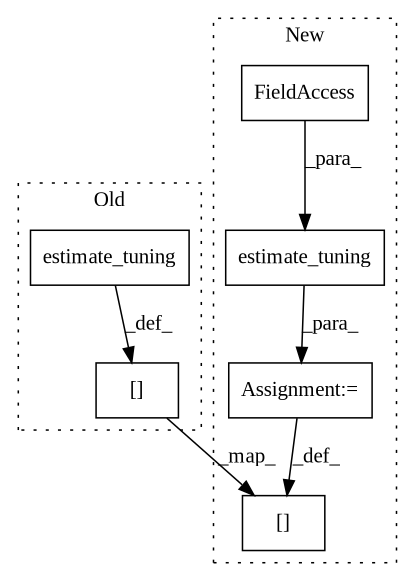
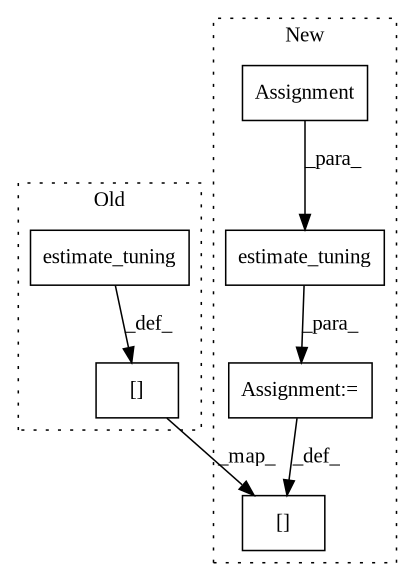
node "FieldAccess": label "FieldAccess" -> "Assignment"
